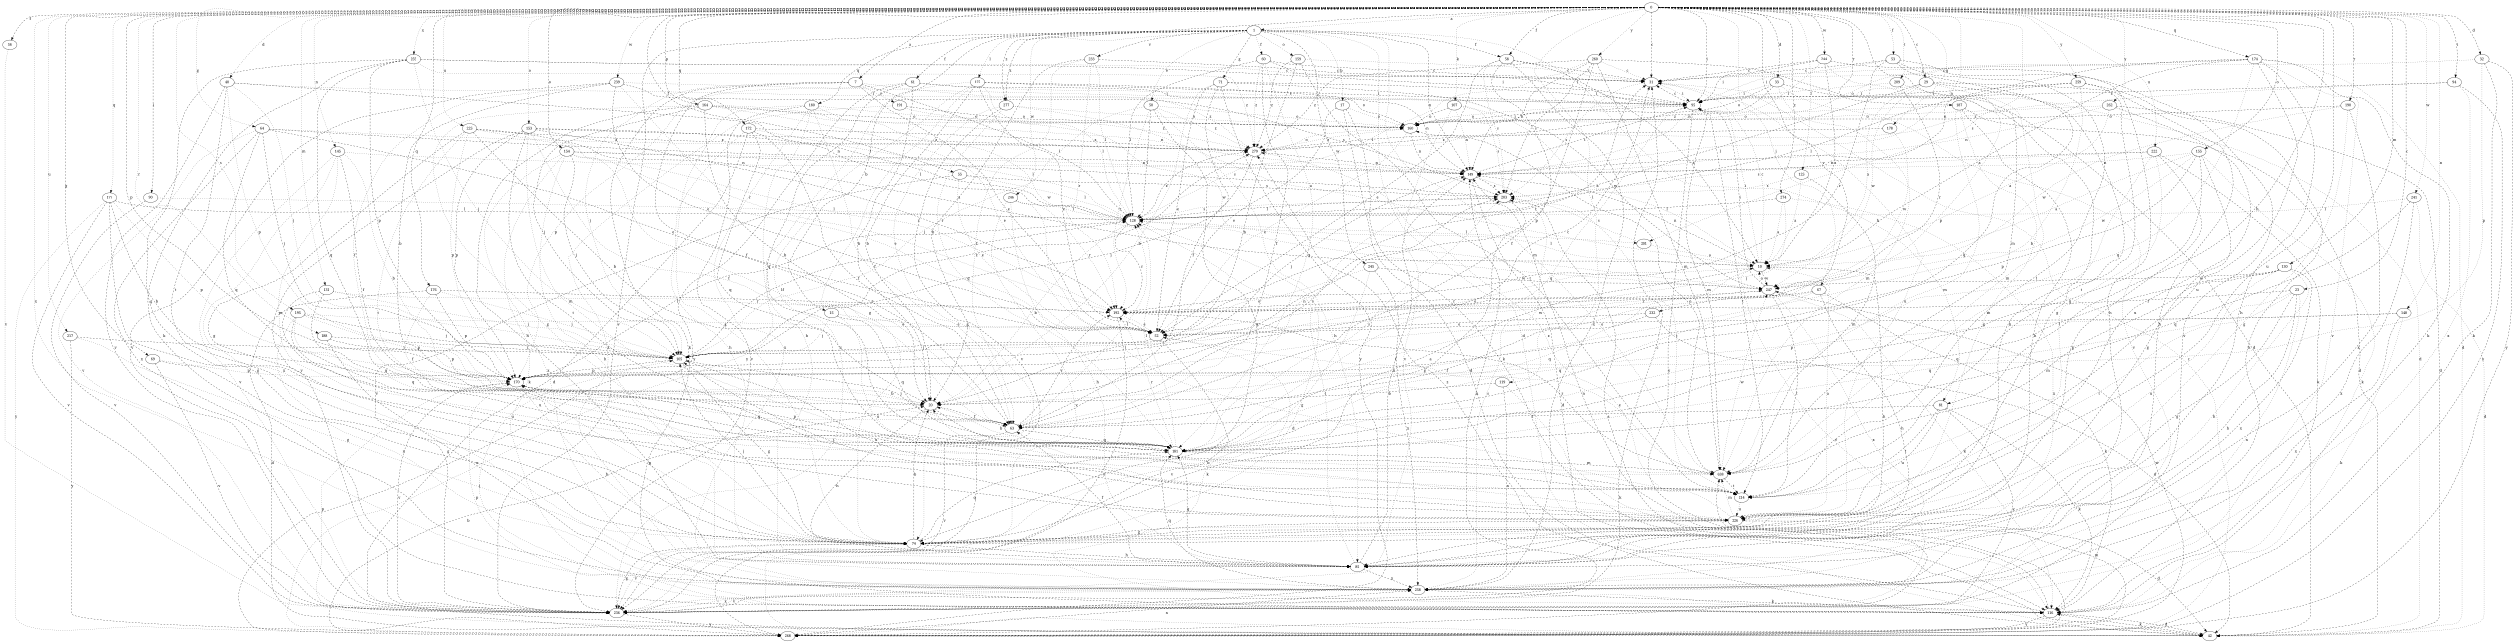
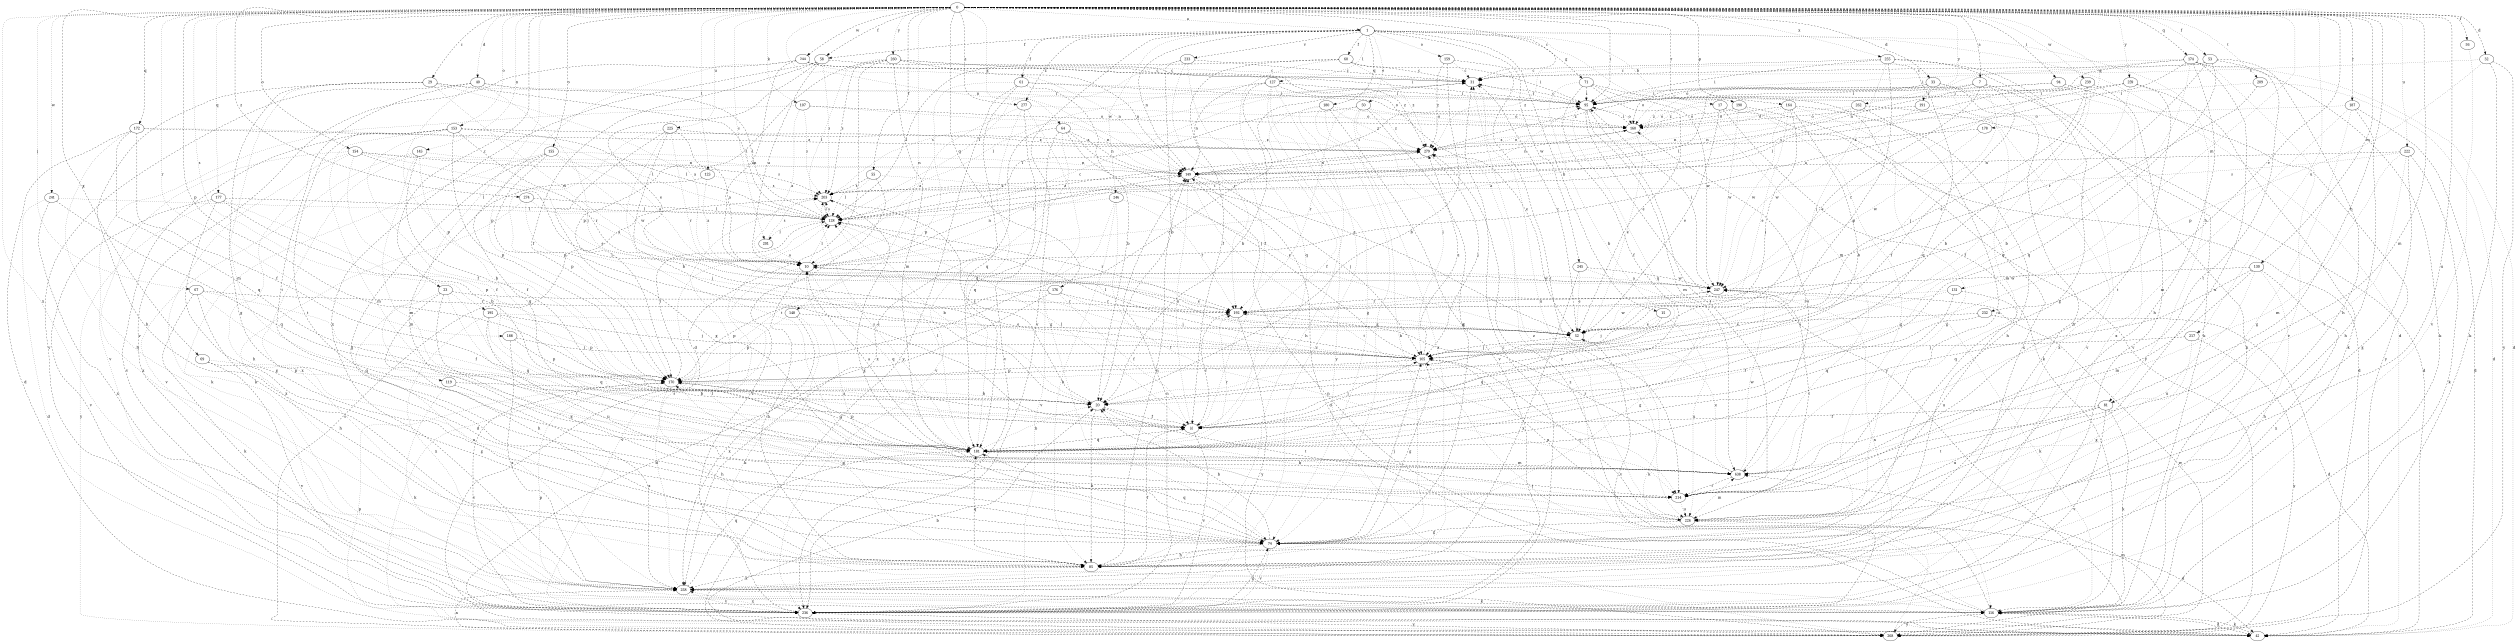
edge "1" -> "60": style dotted -> dashed
node "90": removed
